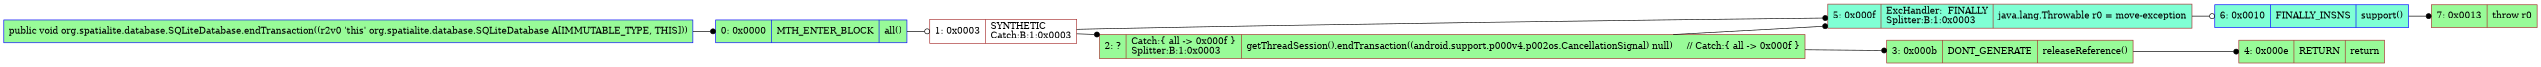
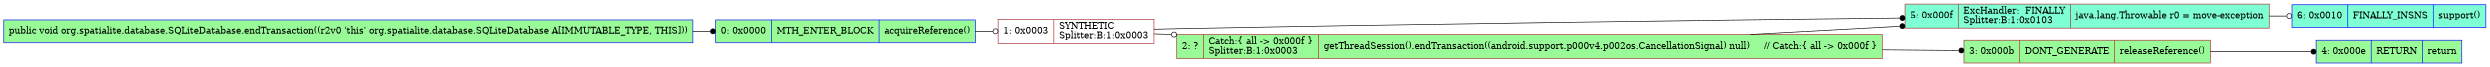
node "7: 0x0013": removed
node "5: 0x000f": text "Splitter:B:1:0x0003" -> "Splitter:B:1:0x0103"
node "0: 0x0000": text "all()" -> "acquireReference()"
edge "1: 0x0003" -> "2: ?": arrowhead dot -> odot
node "1: 0x0003": text "Catch:B:1:0x0003" -> "Splitter:B:1:0x0003"
node "4: 0x000e": color brown -> blue
